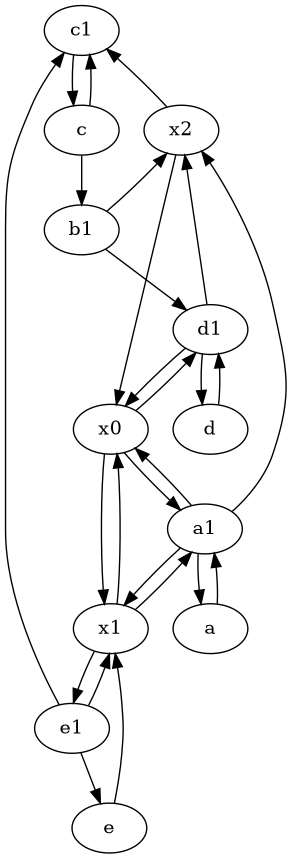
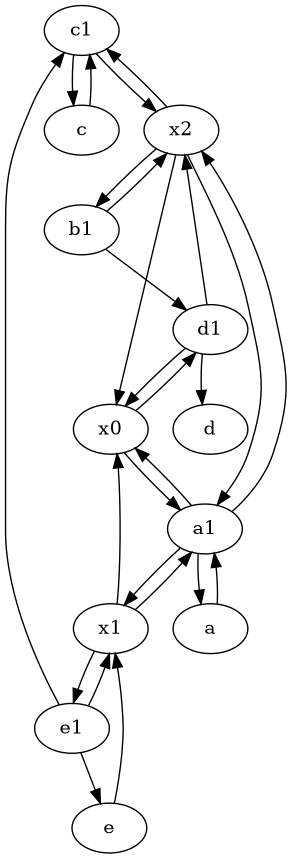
edge "c1" -> "x2": added
edge "c" -> "b1": now "x2" -> "b1"
edge "x2" -> "a1": added
edge "d" -> "d1": removed
edge "x0" -> "x1": removed
